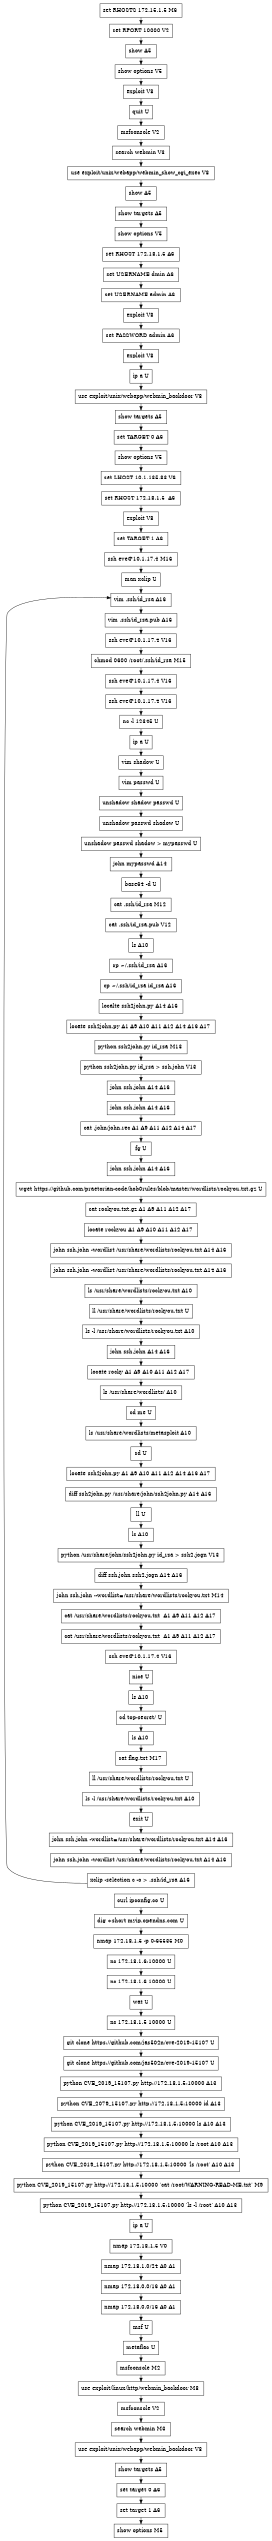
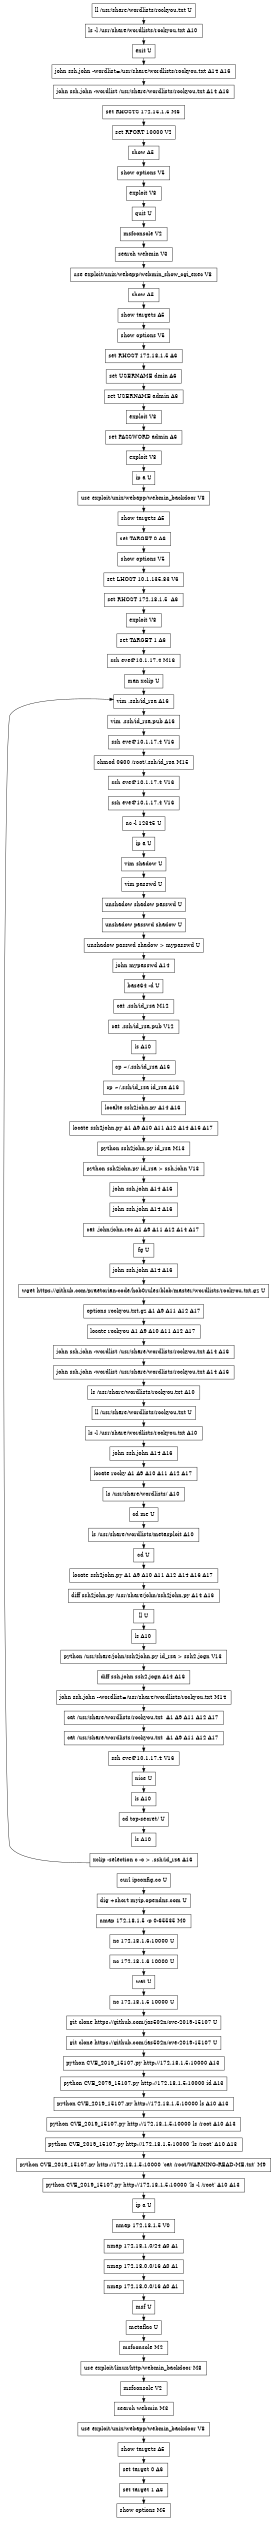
node "cat rockyou.txt.gz A1 A9 A11 A12 A17": label "cat rockyou.txt.gz A1 A9 A11 A12 A17" -> "options rockyou.txt.gz A1 A9 A11 A12 A17"
node "cat flag.txt M17": removed
